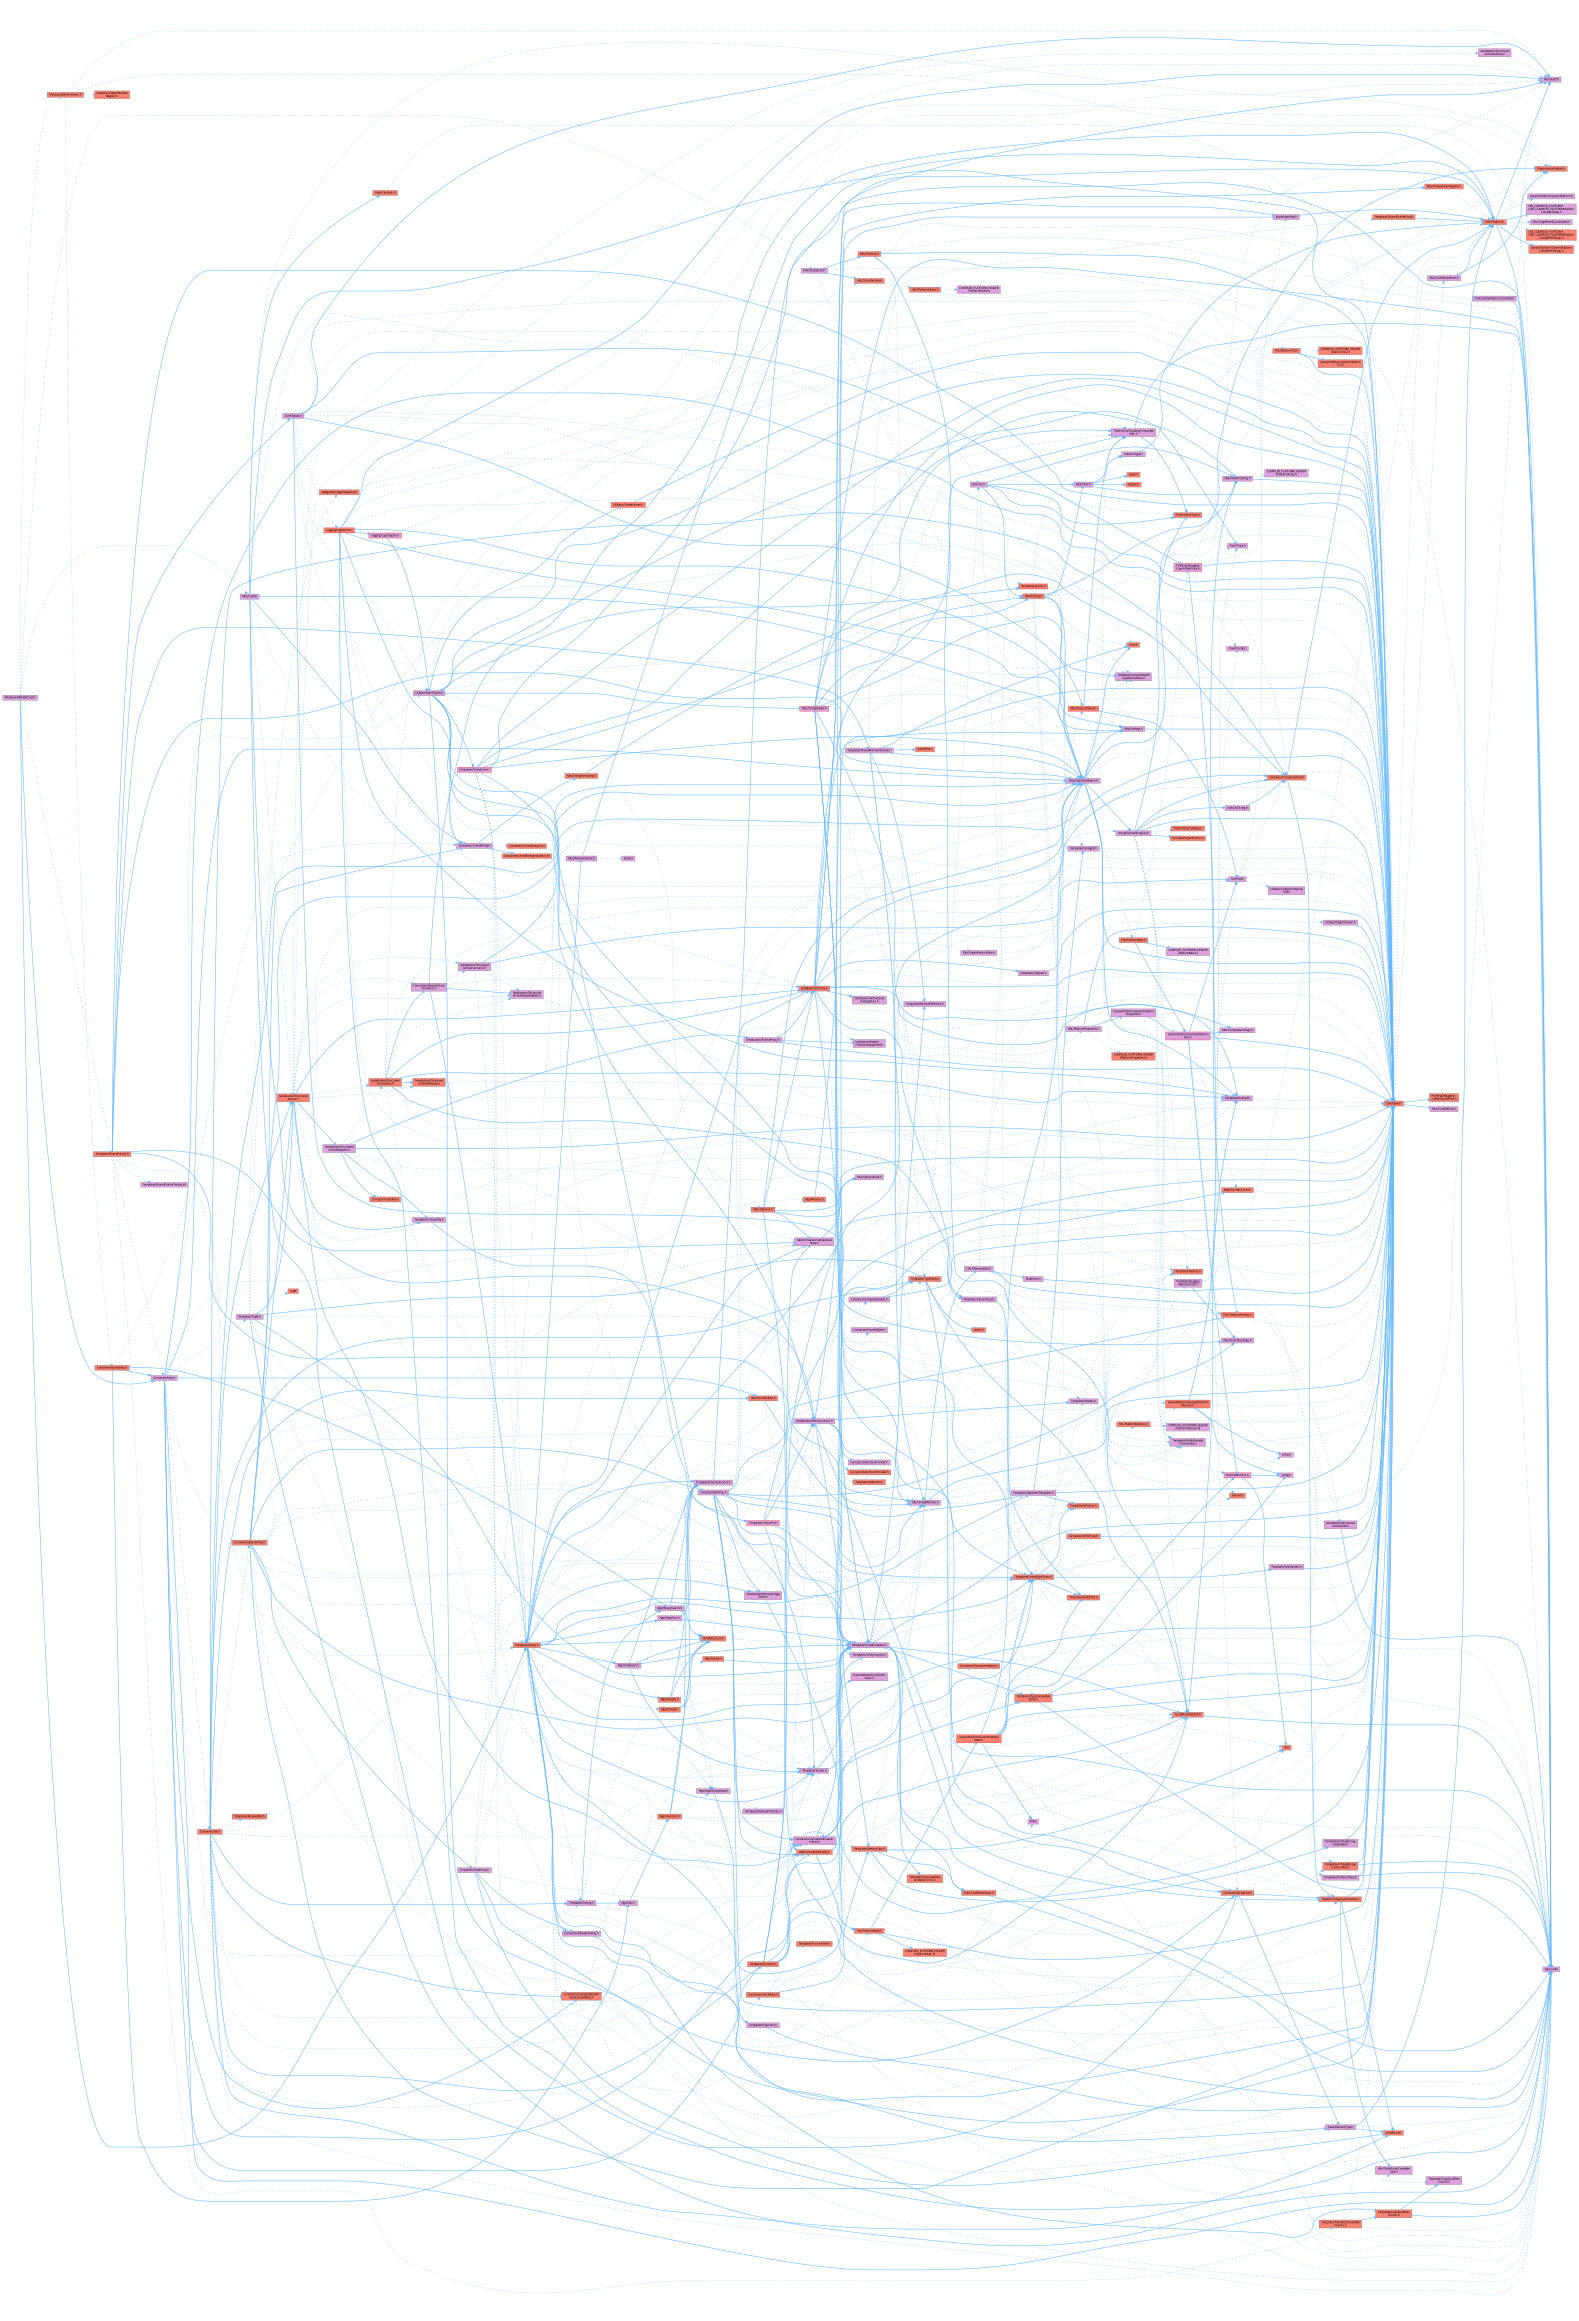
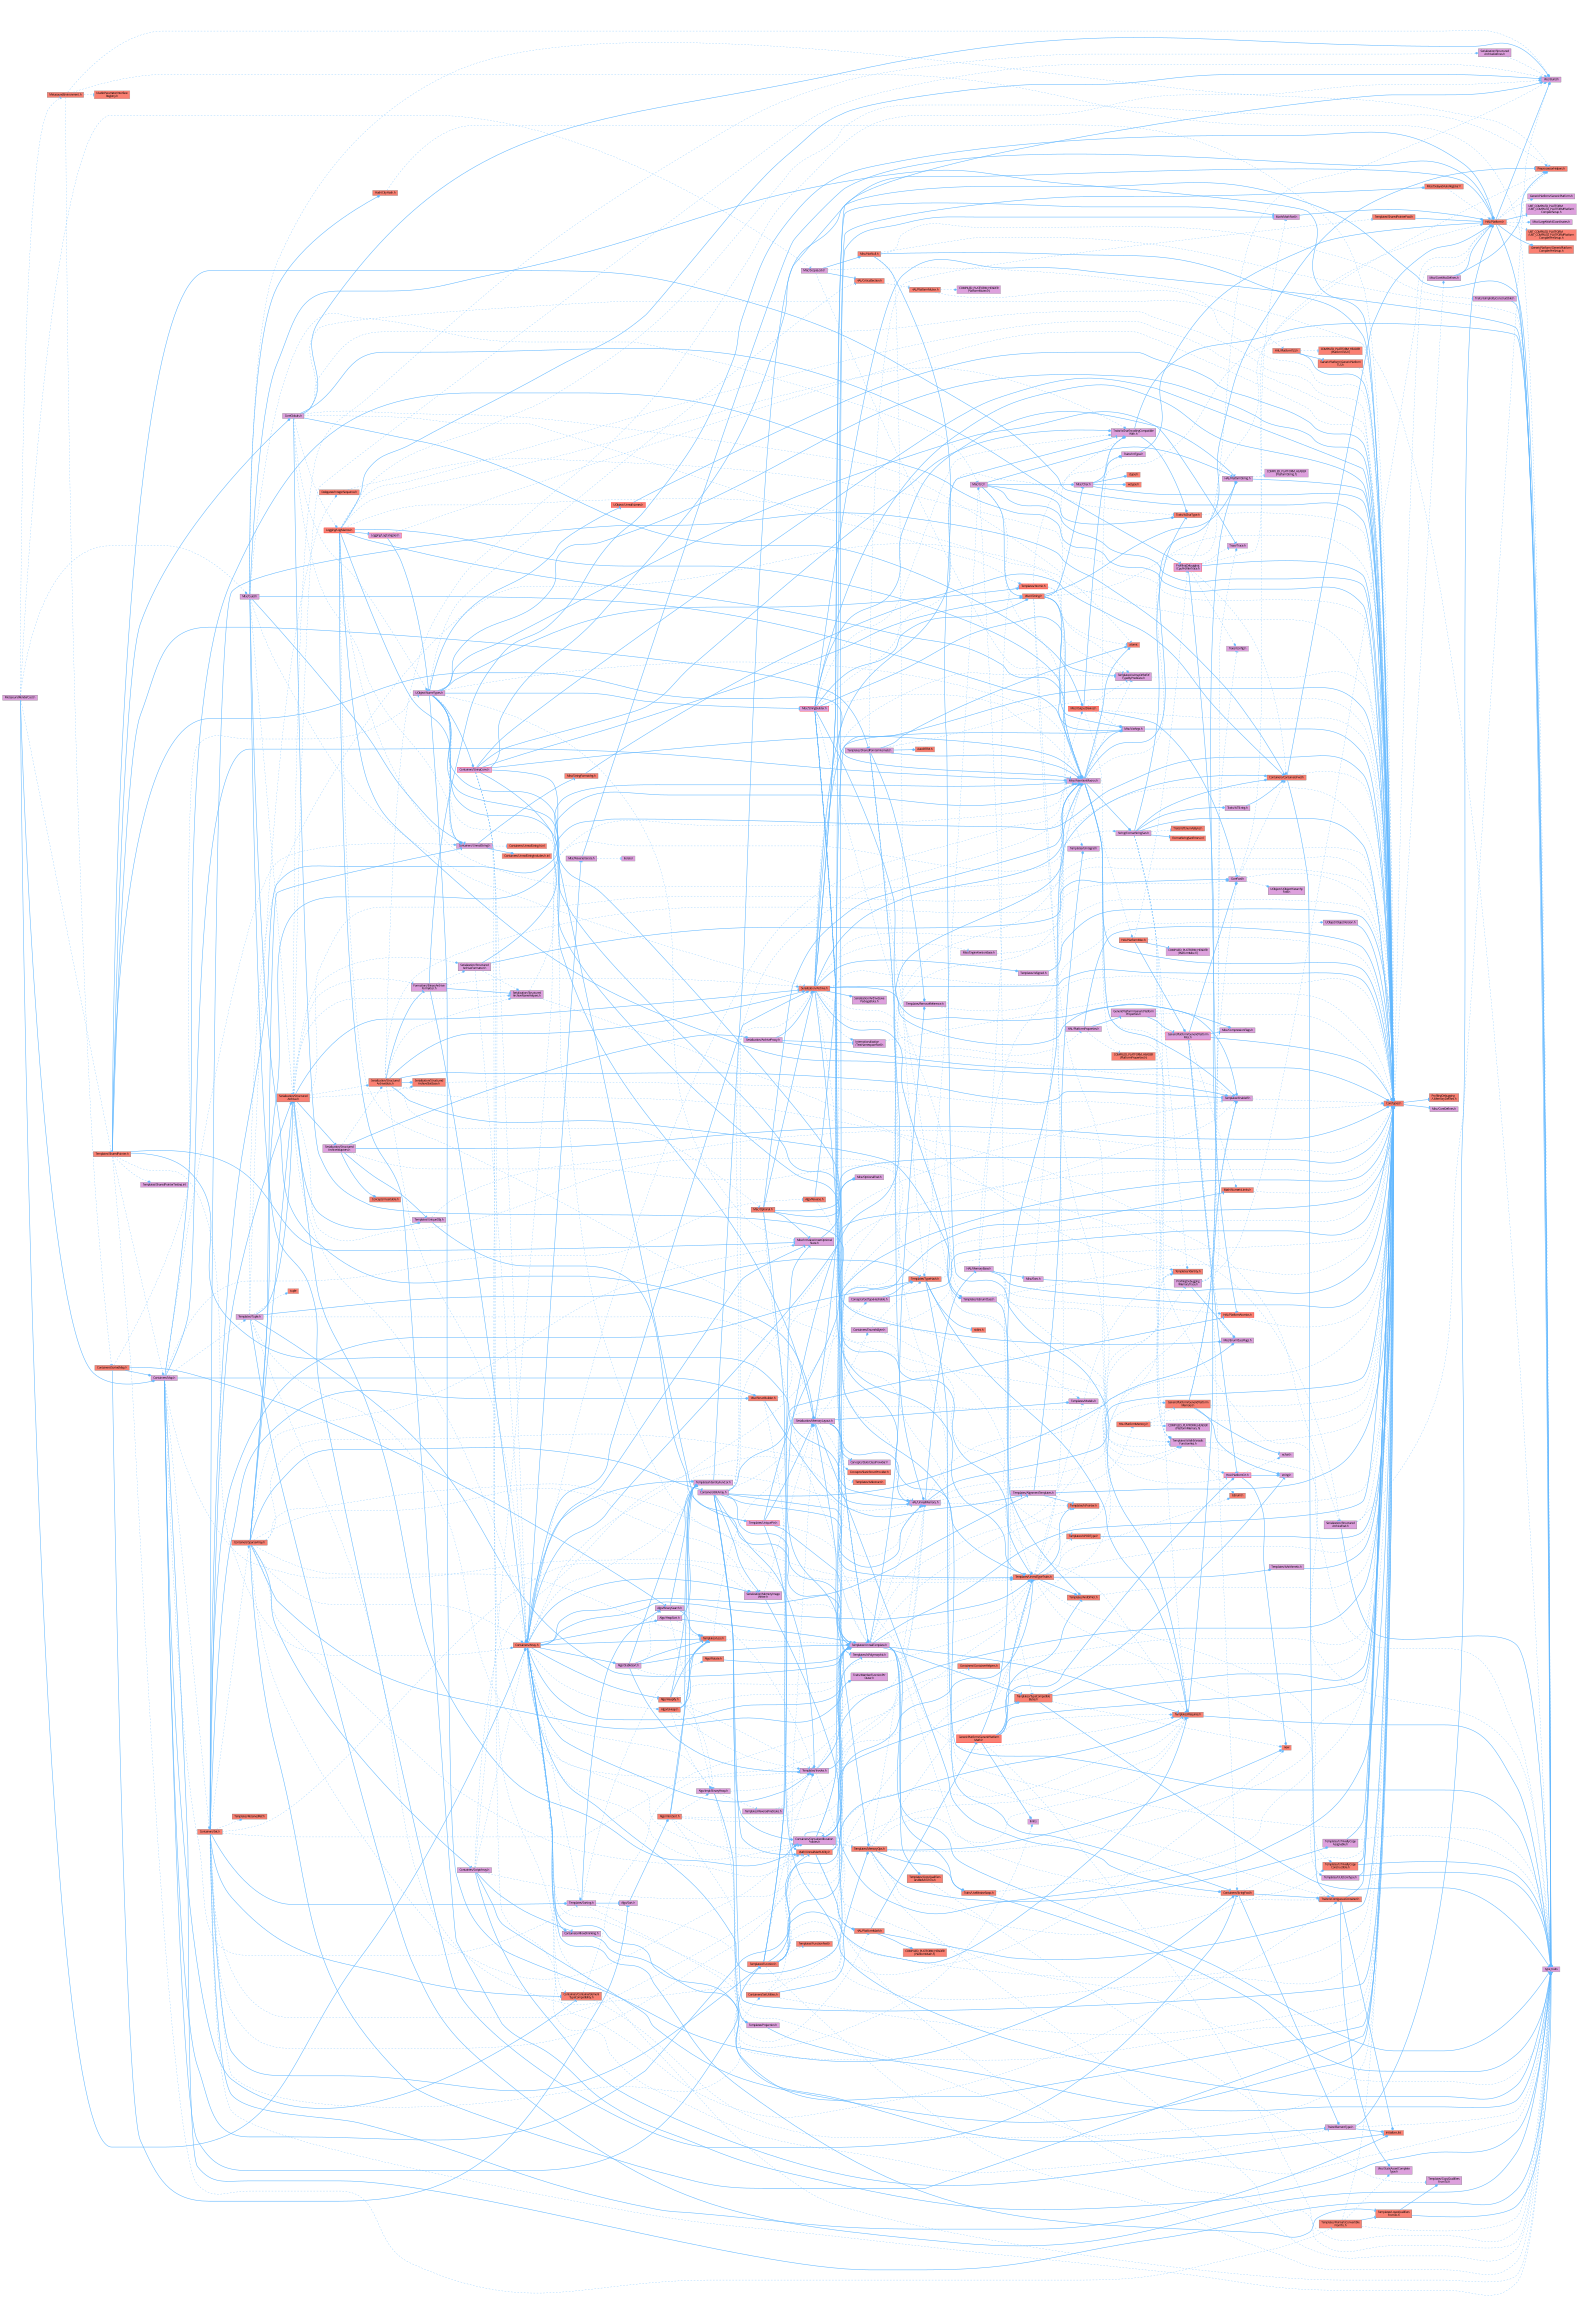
edge "Containers/StringConv.h" -> "Templates/UnrealTypeTraits.h": added
node "Build/Exec.h": label "Build/Exec.h" -> "Misc/Exec.h"
edge "Templates/UnrealTemplate.h" -> "Traits/IsContiguousContainer.h": style bold -> dashed
